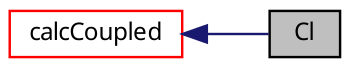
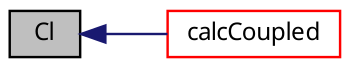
edge "Cl" -> "calcCoupled": reversed
